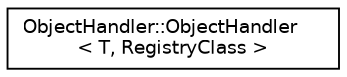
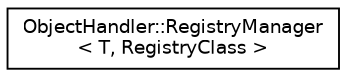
node "ObjectHandler::ObjectHandler < T, RegistryClass >": label "ObjectHandler::ObjectHandler < T, RegistryClass >" -> "ObjectHandler::RegistryManager < T, RegistryClass >"
